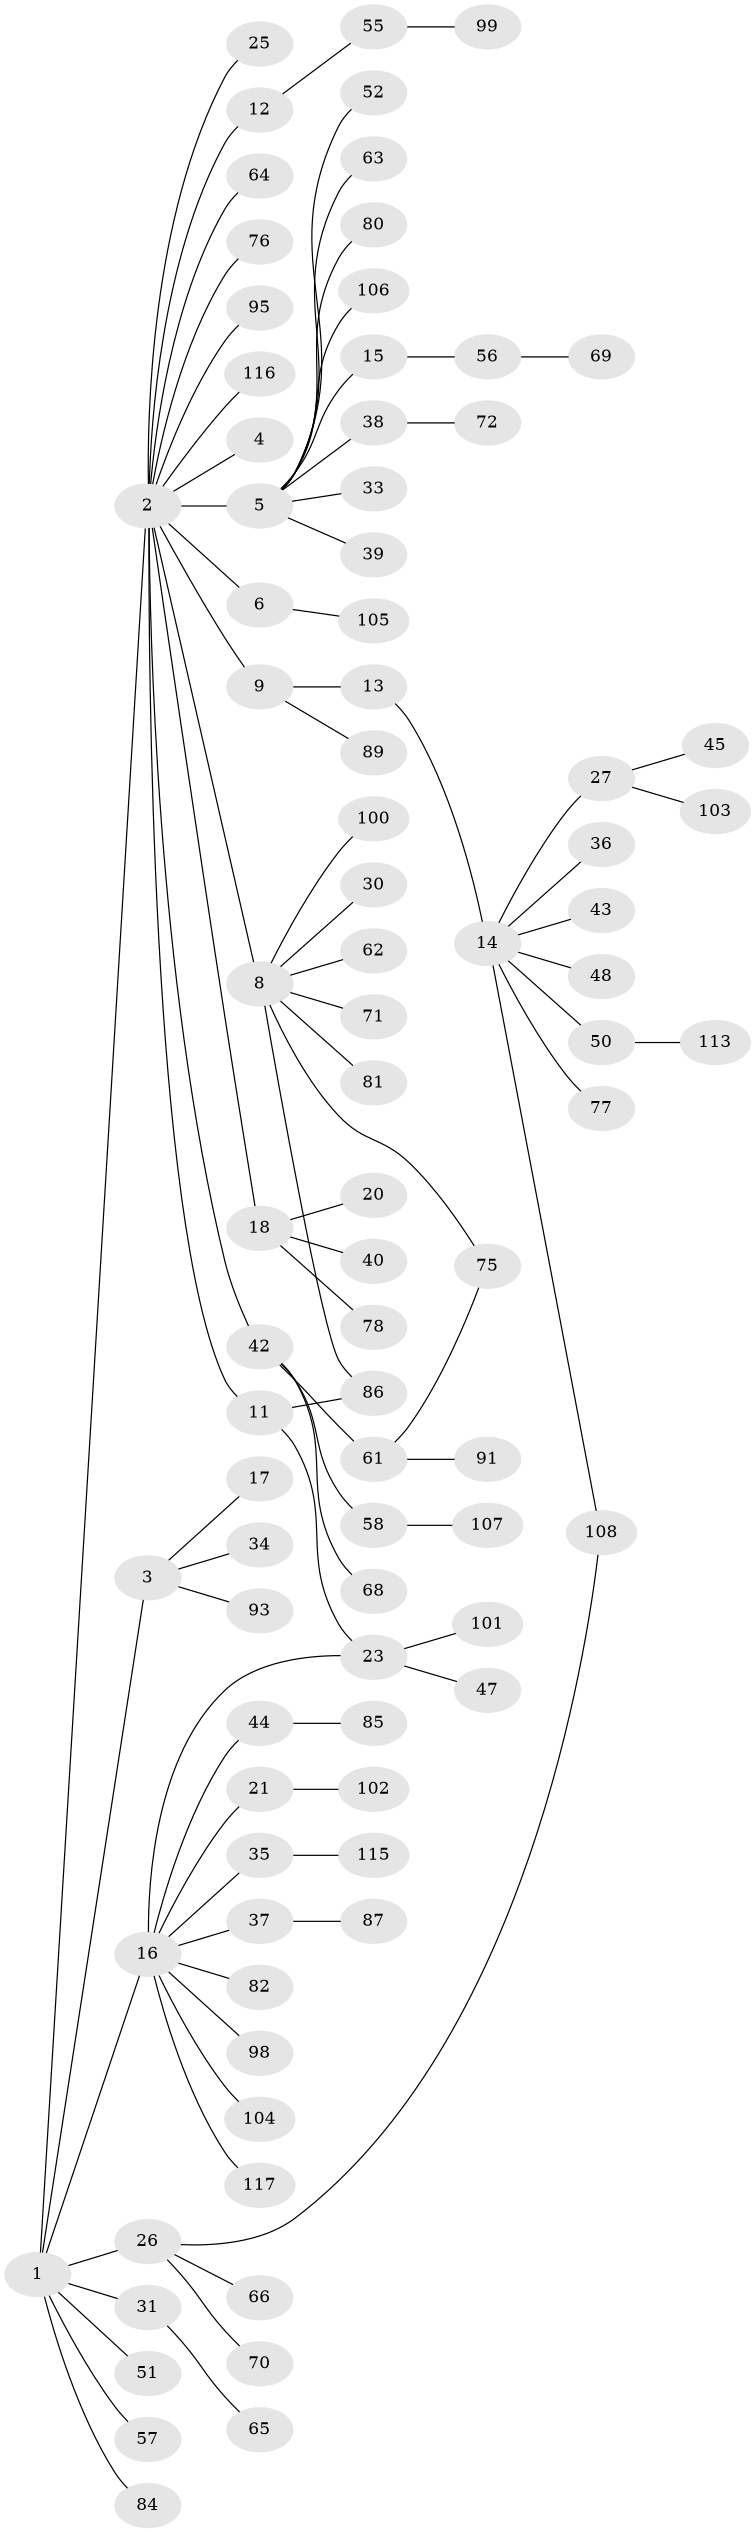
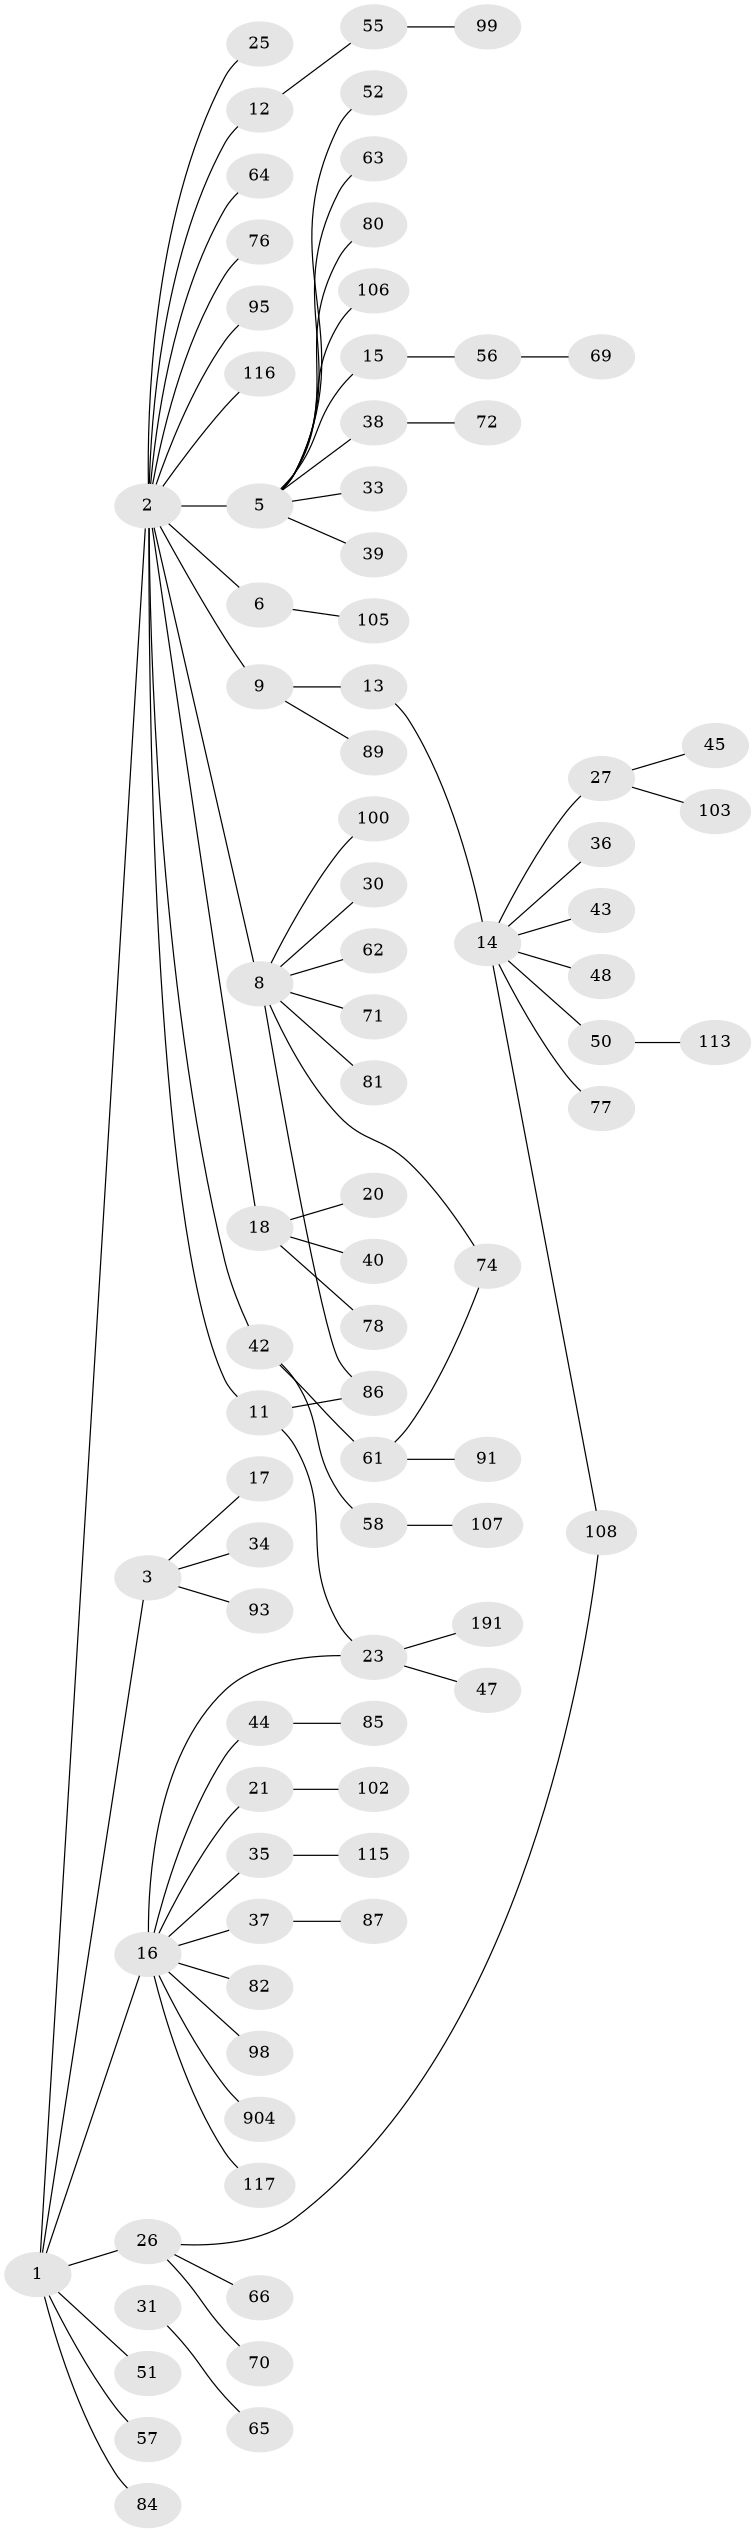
node "4": removed
node "75": label "75" -> "74"
node "68": removed
node "101": label "101" -> "191"
node "104": label "104" -> "904"
edge "1" -- "31": removed
